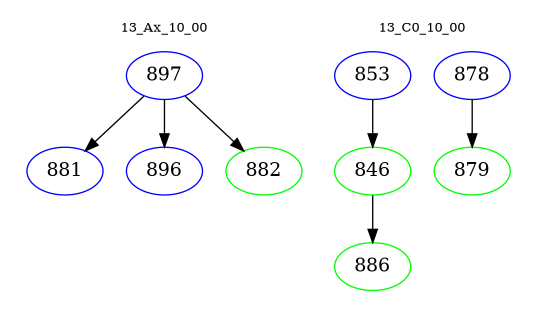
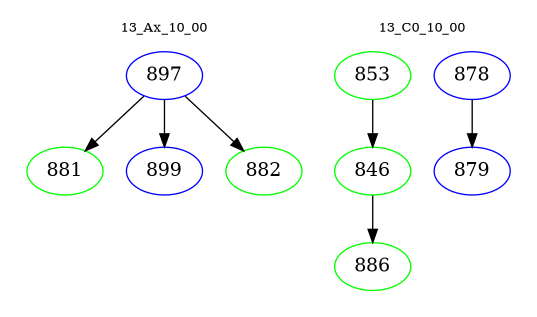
node "853": color blue -> green
node "881": color blue -> green
node "896": label "896" -> "899"
node "879": color green -> blue
